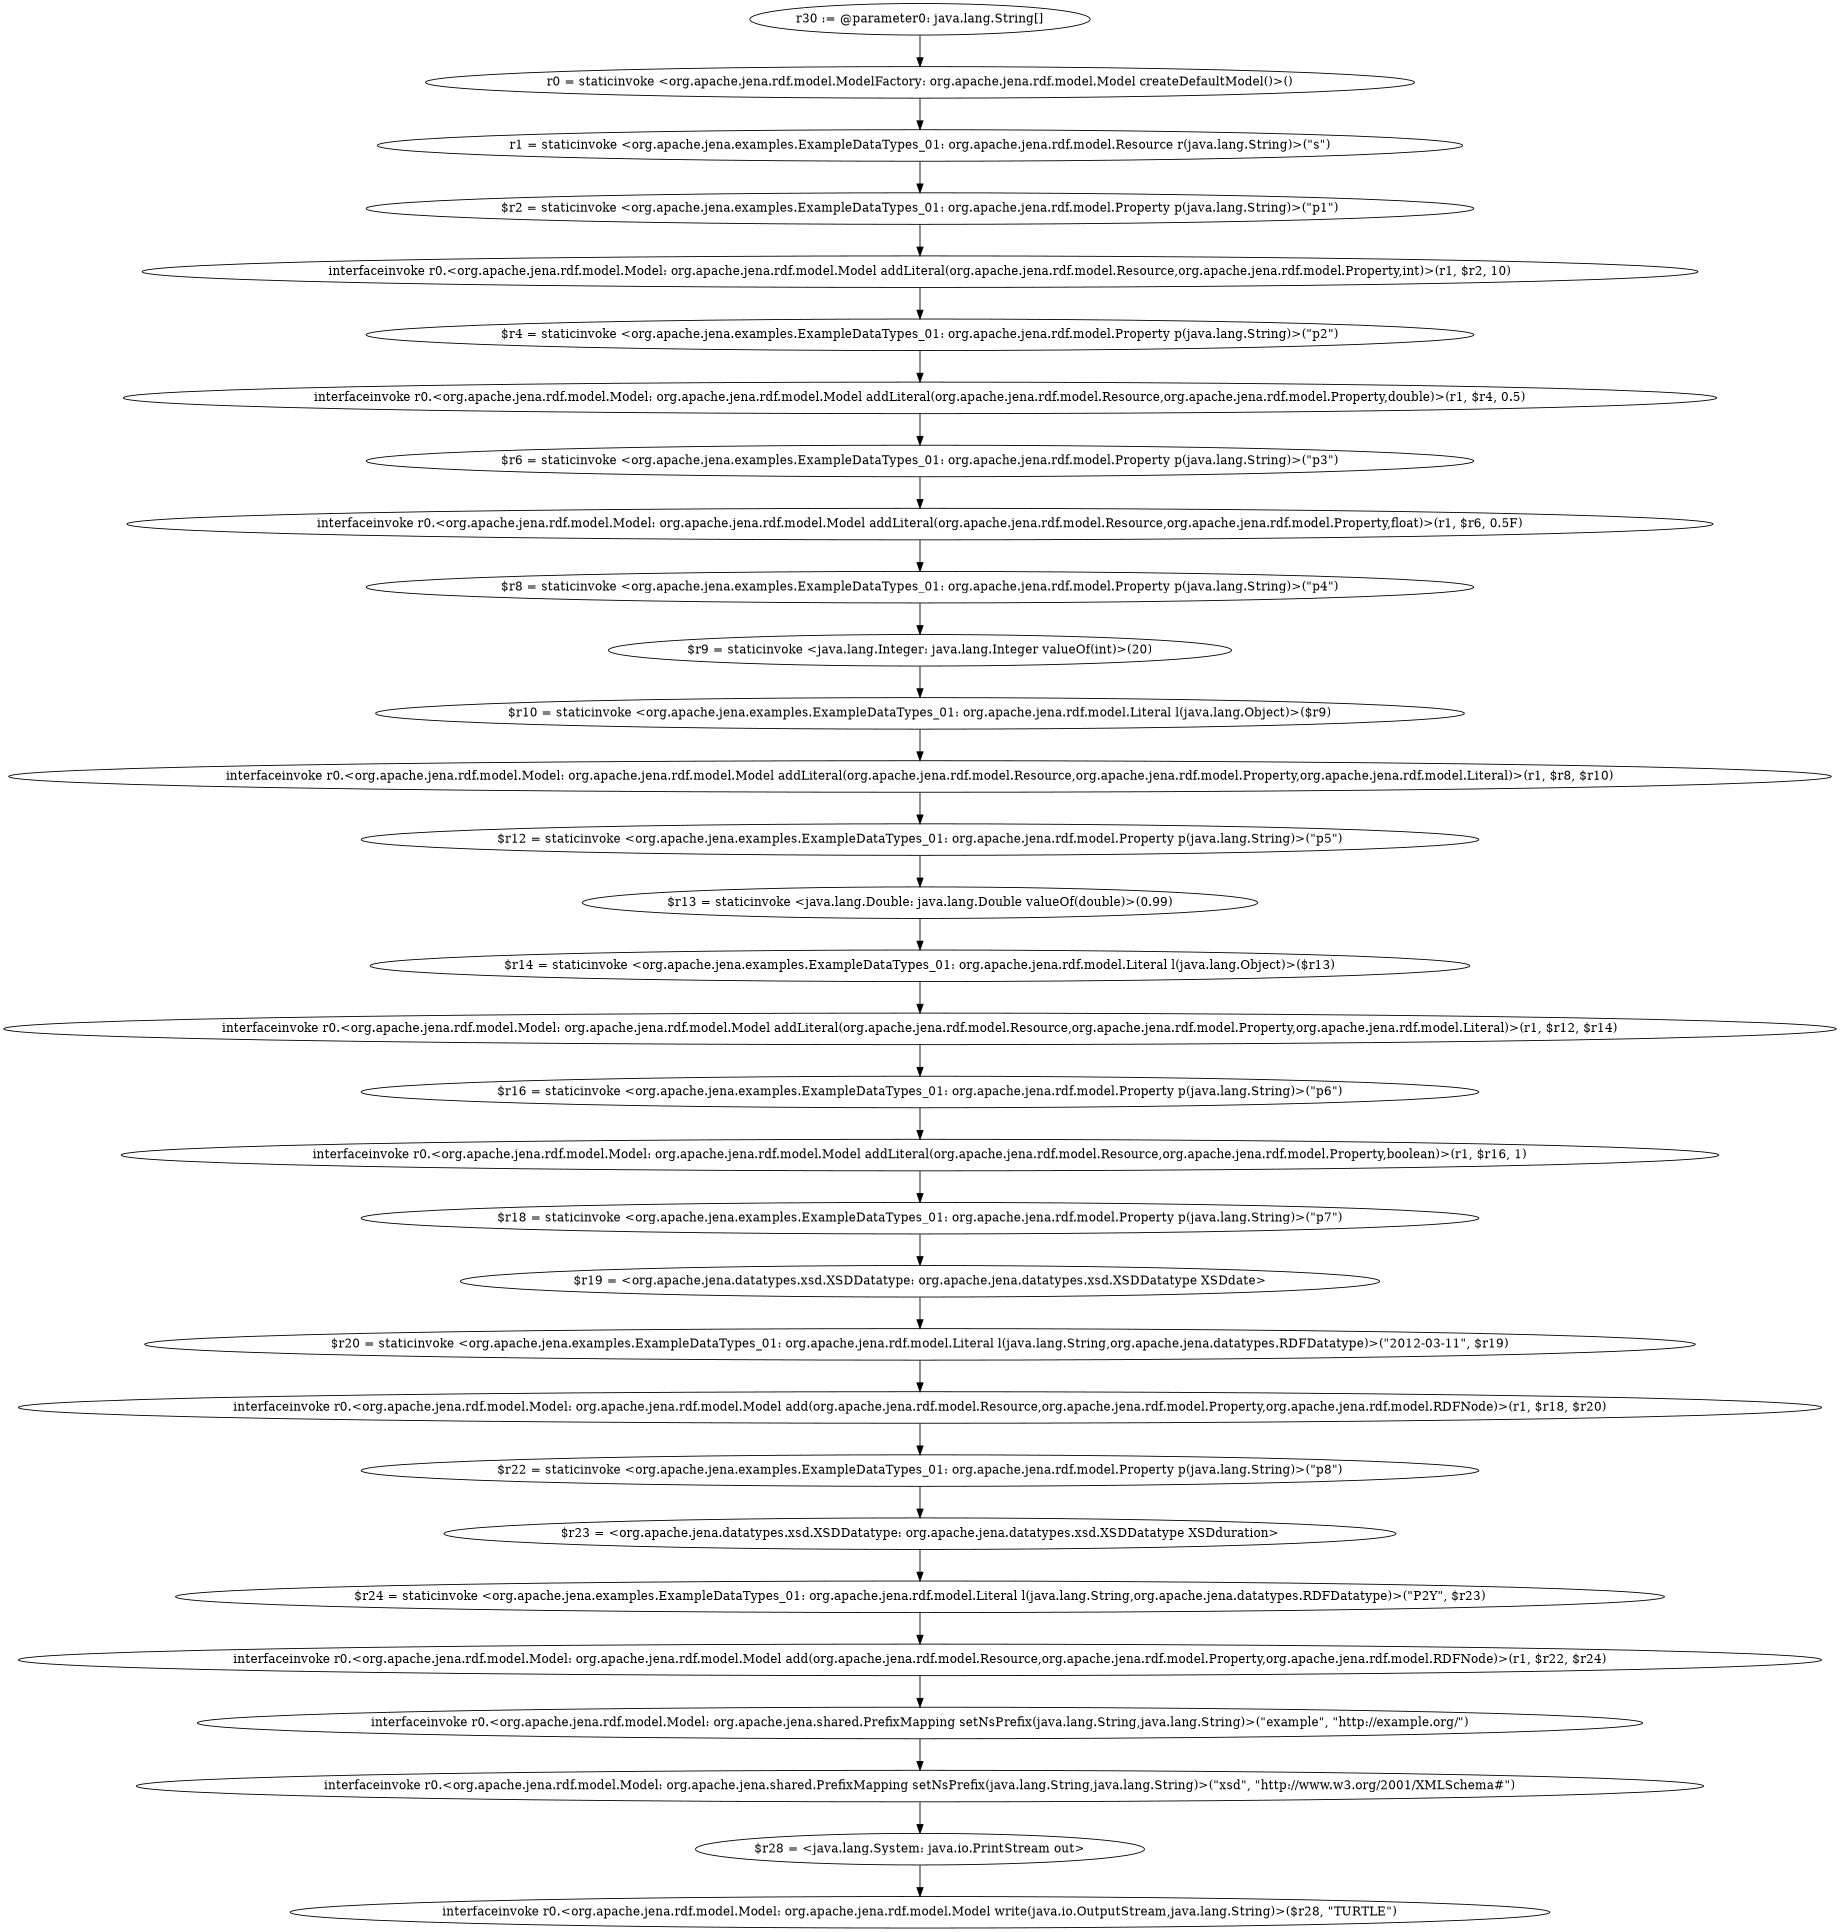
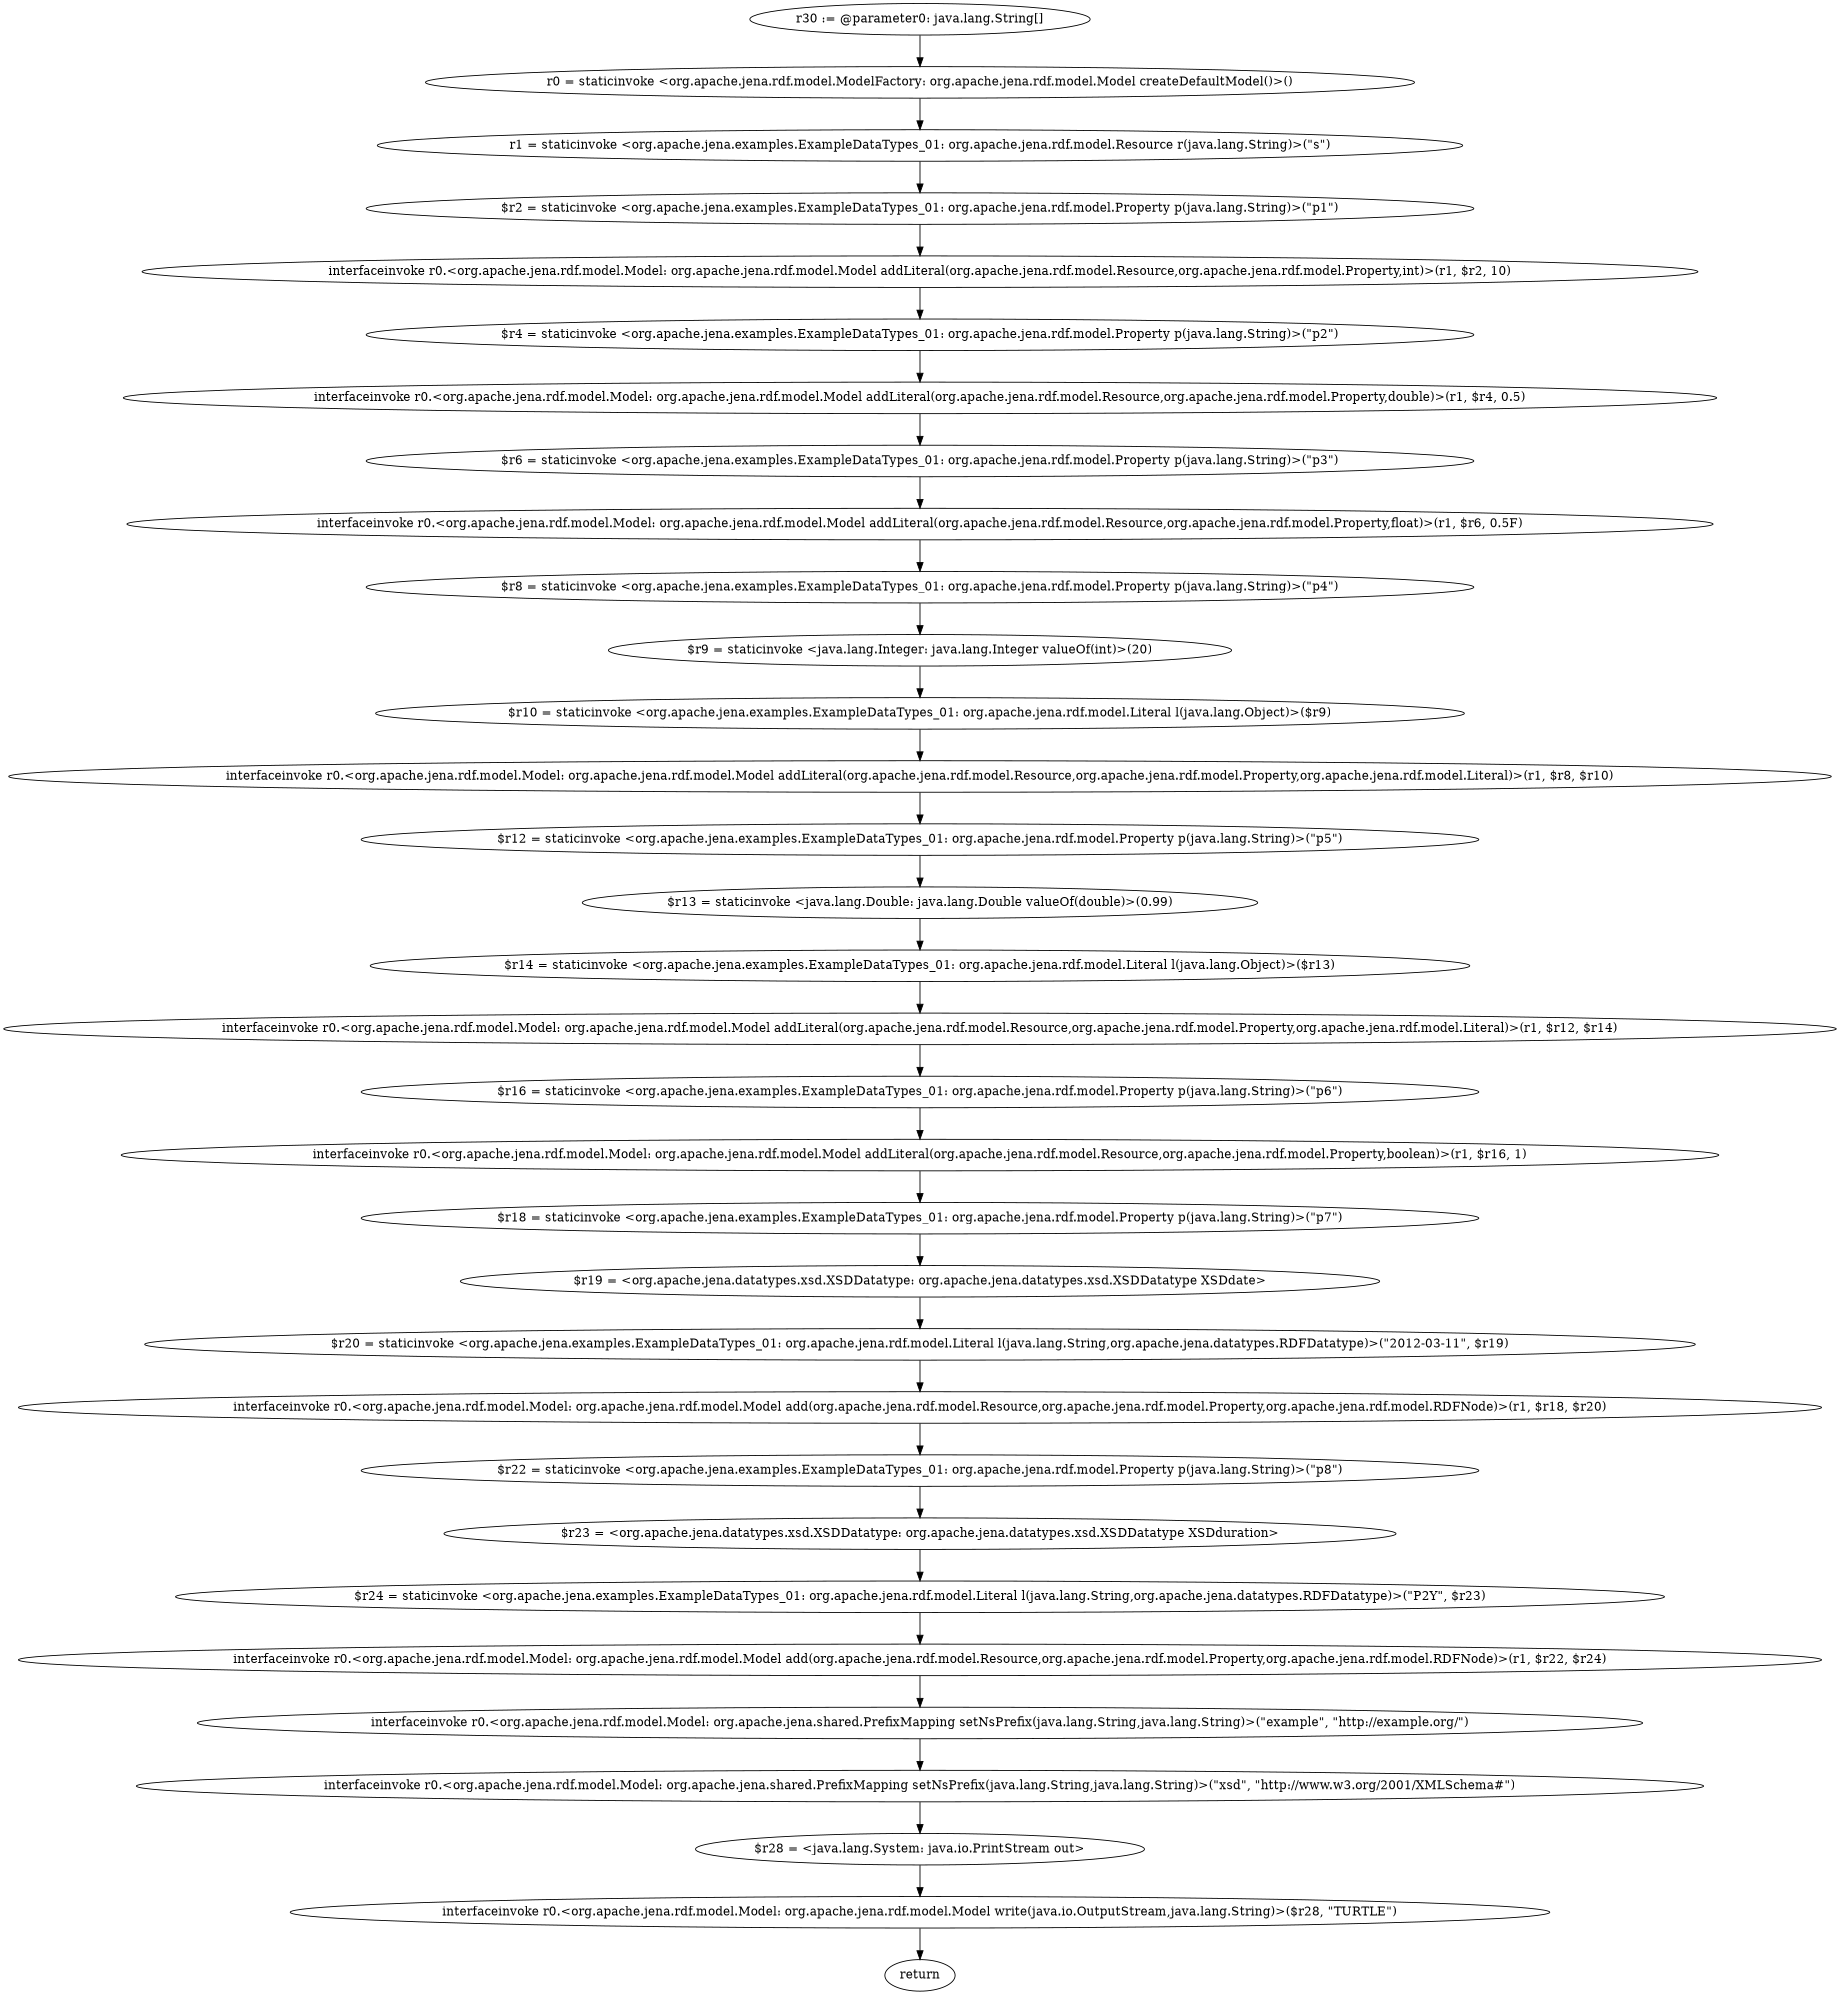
node "return": added
